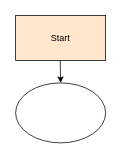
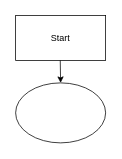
node "Start": fillcolor #ffe6cc -> #ffffff
